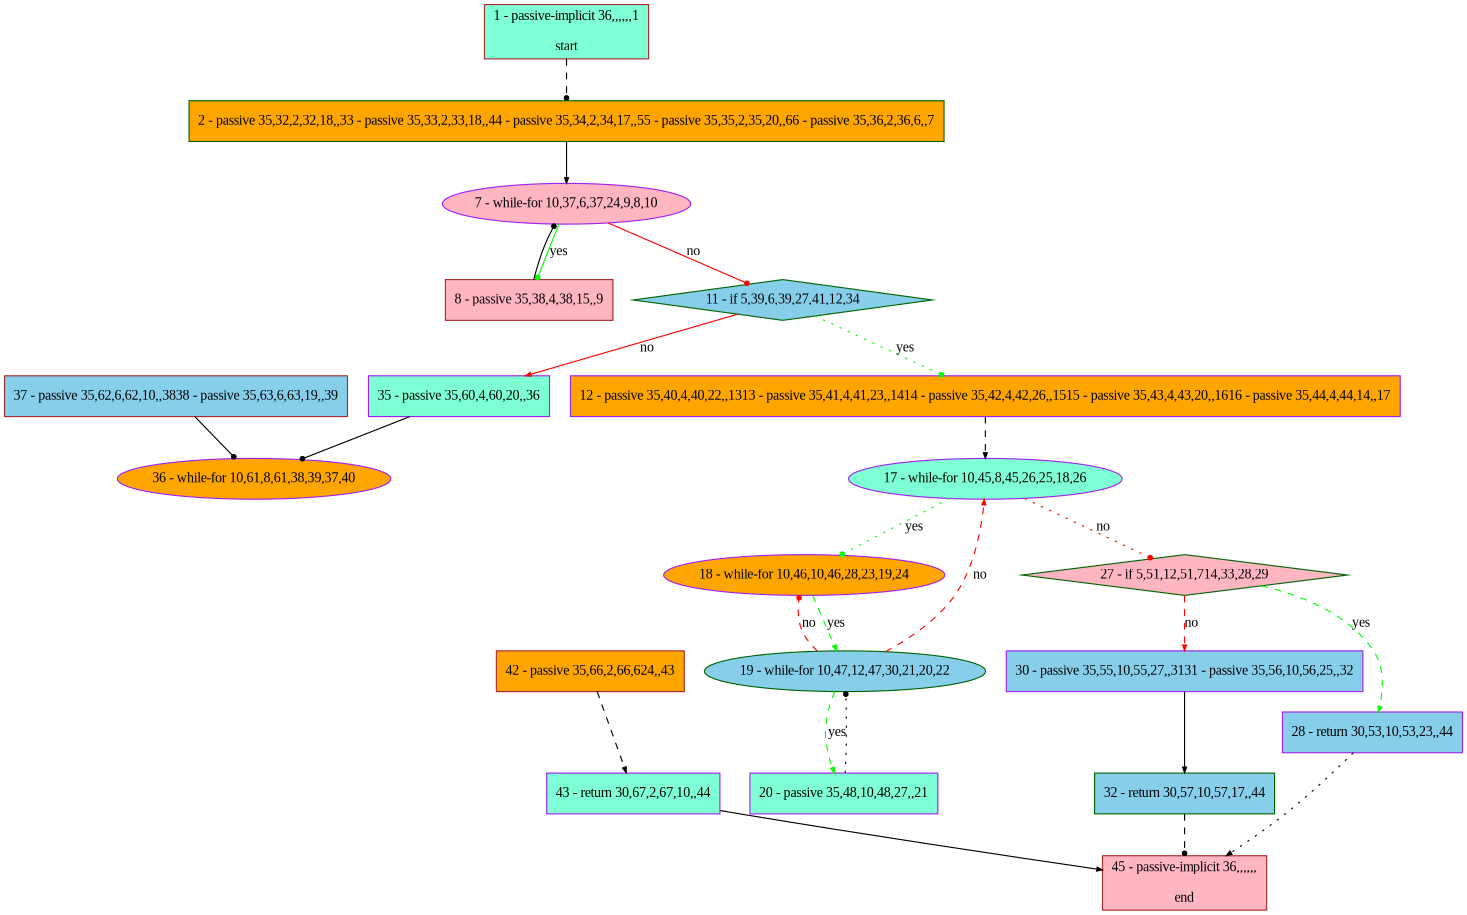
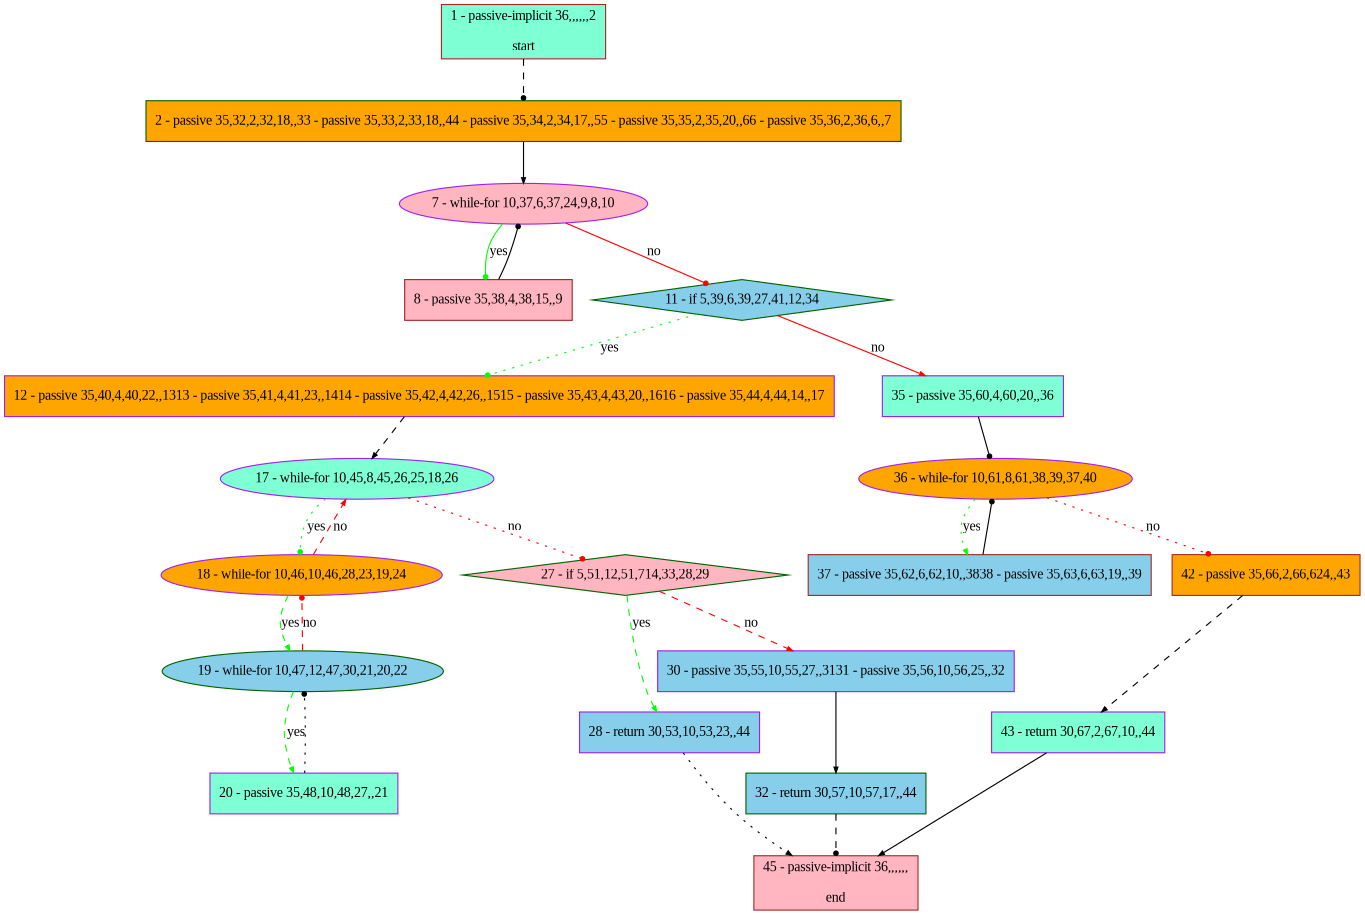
node "1 - passive-implicit 36,,,,,,1 start": label "1 - passive-implicit 36,,,,,,1 start" -> "1 - passive-implicit 36,,,,,,2 start"
edge "36 - while-for 10,61,8,61,38,39,37,40" -> "37 - passive 35,62,6,62,10,,3838 - passive 35,63,6,63,19,,39": added, label "yes"
edge "36 - while-for 10,61,8,61,38,39,37,40" -> "42 - passive 35,66,2,66,624,,43": added, label "no"
edge "19 - while-for 10,47,12,47,30,21,20,22" -> "17 - while-for 10,45,8,45,26,25,18,26": now "18 - while-for 10,46,10,46,28,23,19,24" -> "17 - while-for 10,45,8,45,26,25,18,26"
